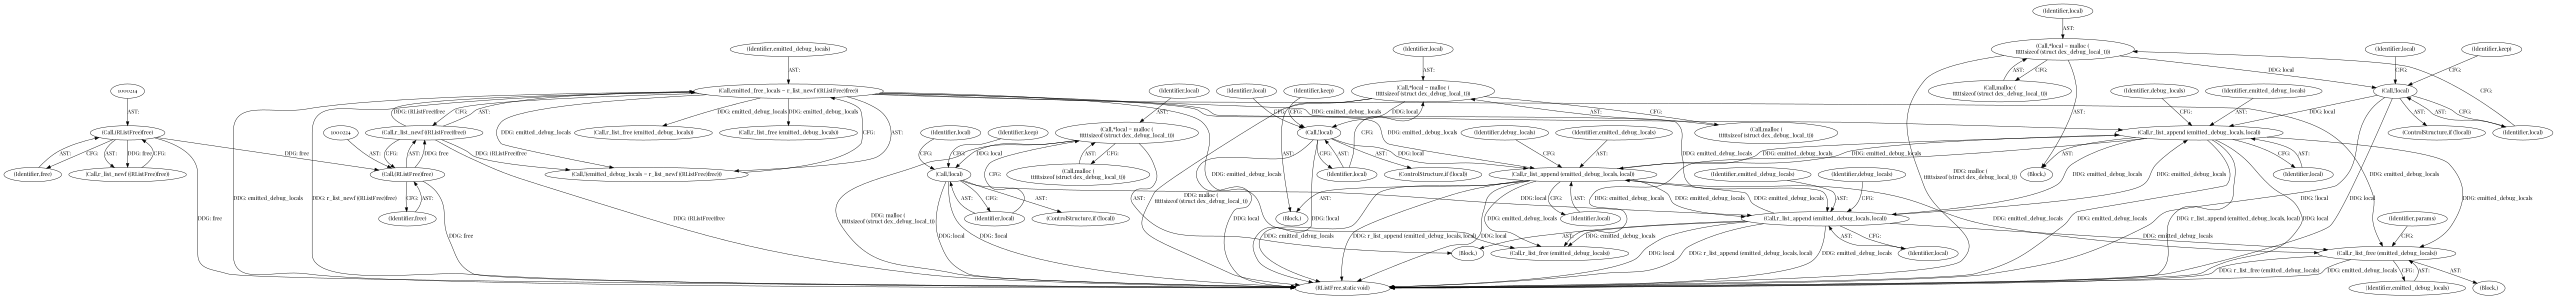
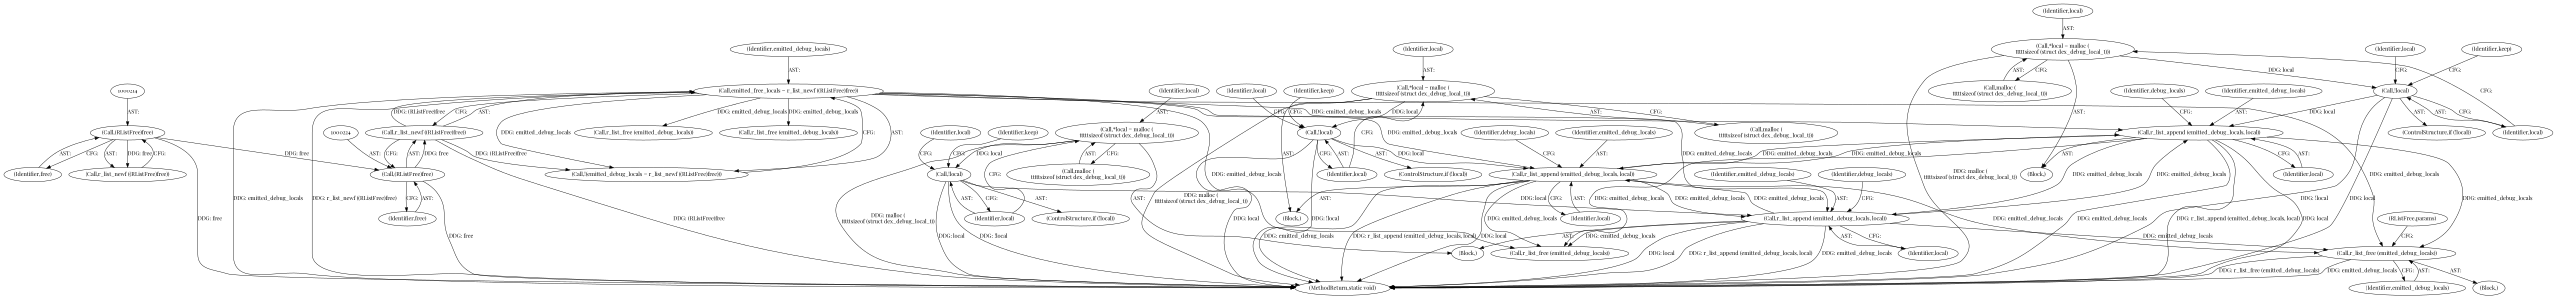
node "(Identifier,params)": label "(Identifier,params)" -> "(RListFree,params)"
node "(RListFree,static void)": label "(RListFree,static void)" -> "(MethodReturn,static void)"
